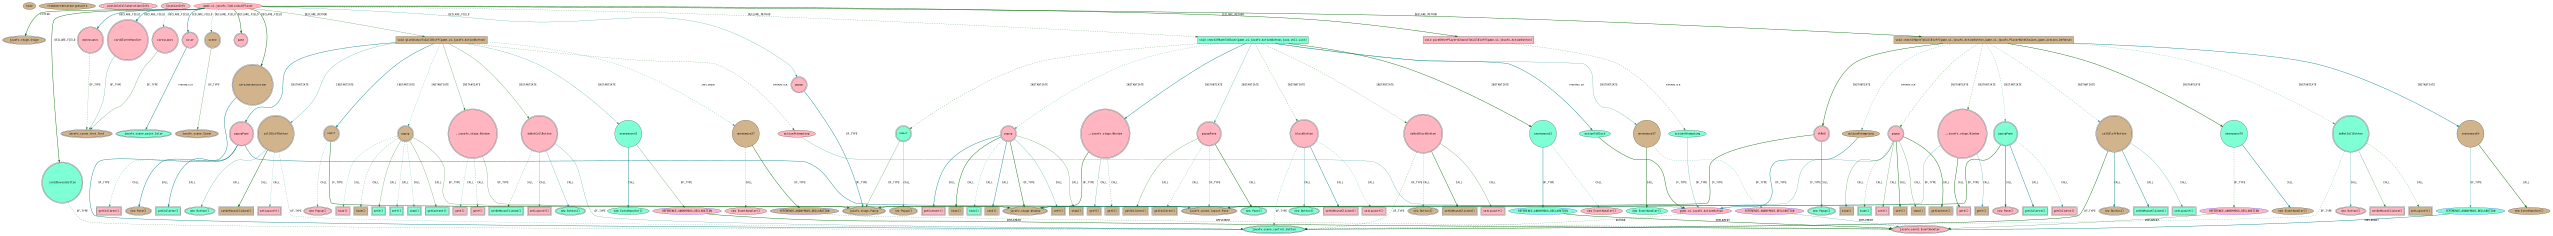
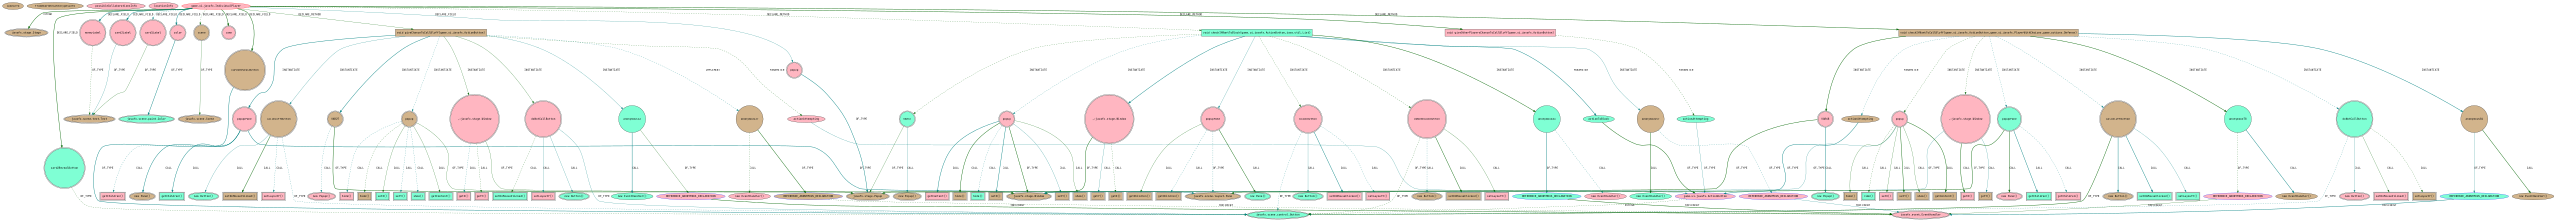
node "hide": label "hide" -> "baseInfo"
node "card2EventHandler": label "card2EventHandler" -> "card2Label"
edge "color" -> "javafx.scene.paint.Color": label "PARAMETER" -> "OF_TYPE"
